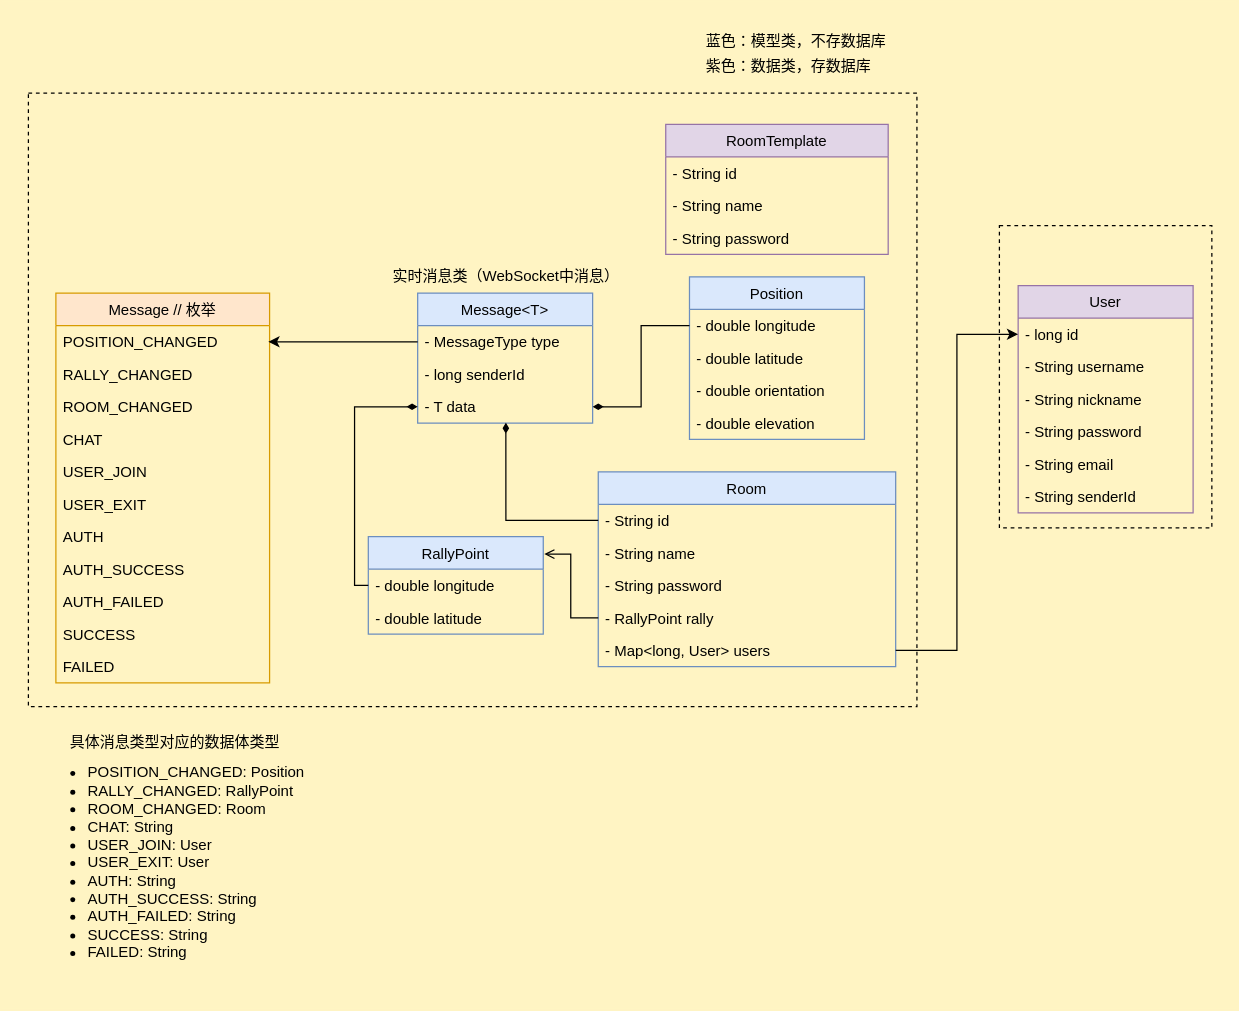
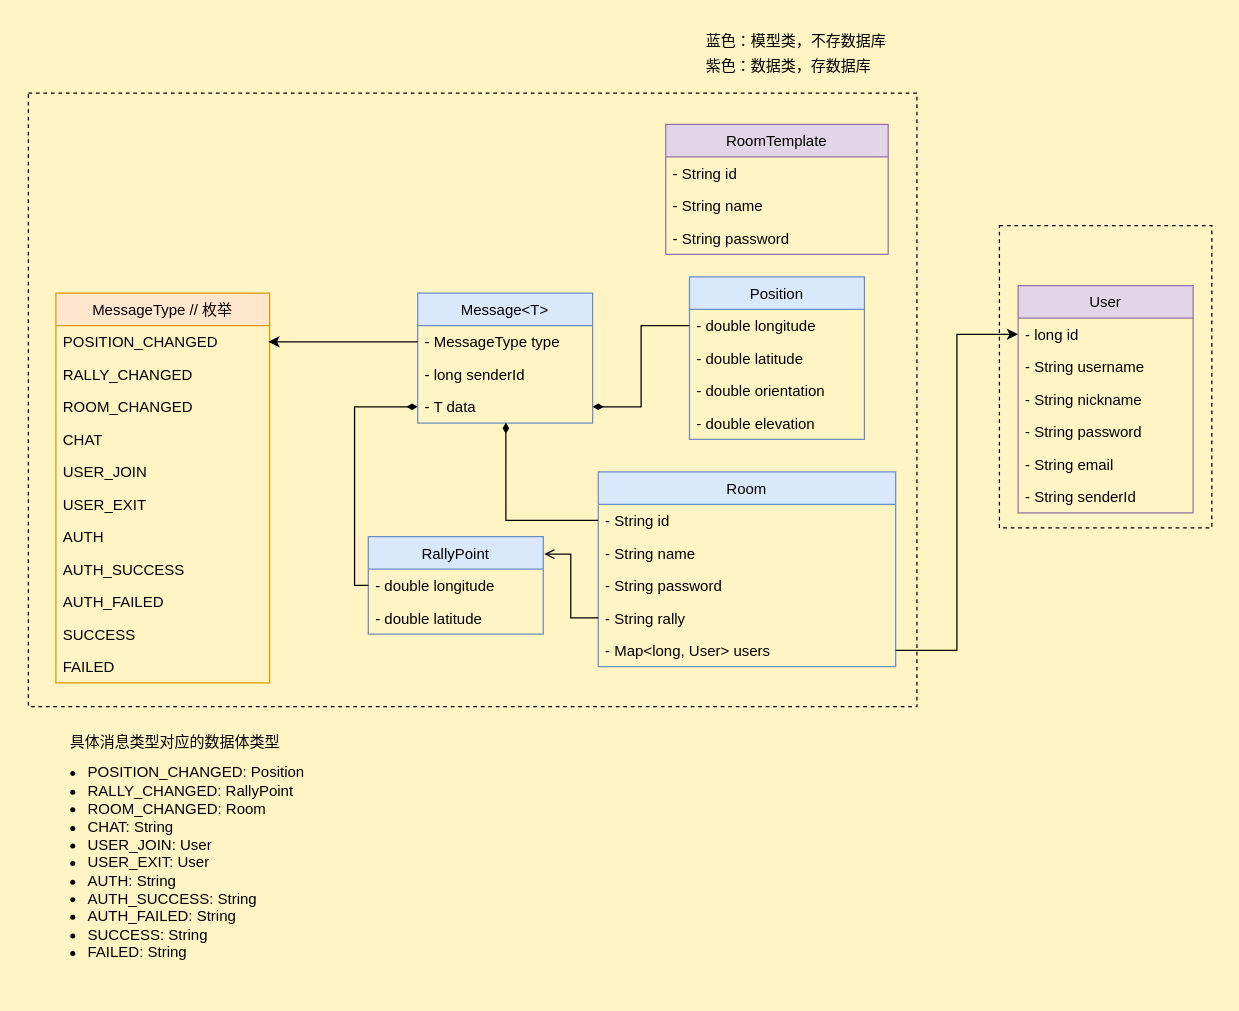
node "实时消息类（WebSocket中消息）": removed
node "Message // 枚举": label "Message // 枚举" -> "MessageType // 枚举"
node "- RallyPoint rally": label "- RallyPoint rally" -> "- String rally"
